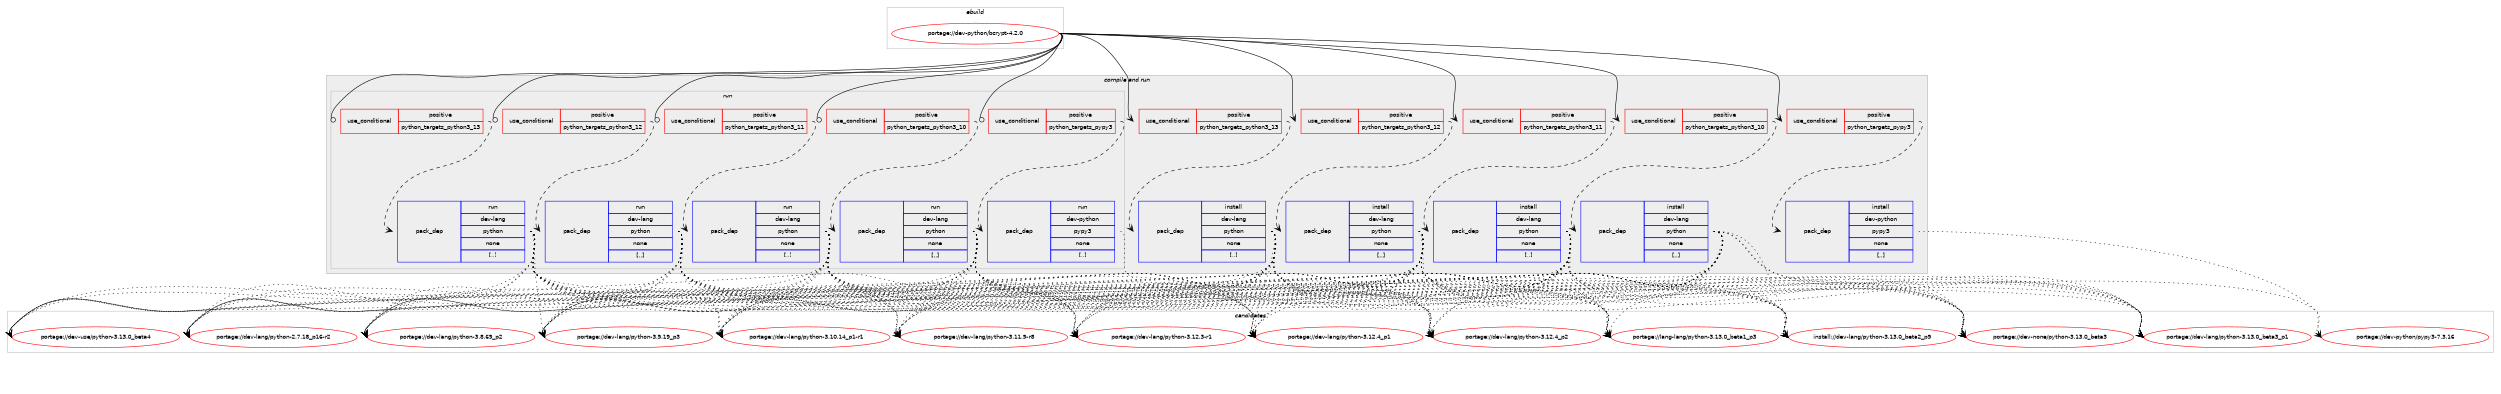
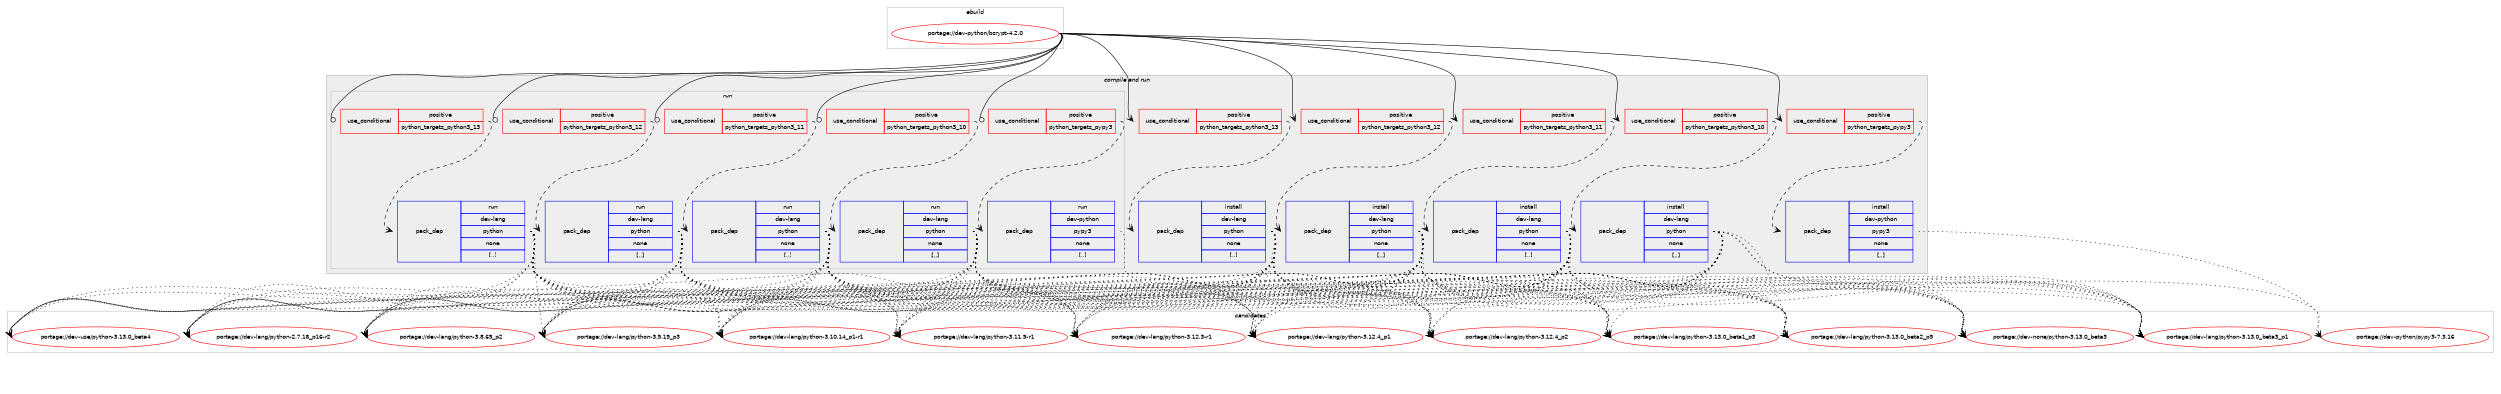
node "portage://dev-lang/python-3.11.9-r8": label "portage://dev-lang/python-3.11.9-r8" -> "portage://dev-lang/python-3.11.9-r1"
node "portage://lang-lang/python-3.13.0_beta1_p3": label "portage://lang-lang/python-3.13.0_beta1_p3" -> "portage://dev-lang/python-3.13.0_beta1_p3"
node "install://dev-lang/python-3.13.0_beta2_p9": label "install://dev-lang/python-3.13.0_beta2_p9" -> "portage://dev-lang/python-3.13.0_beta2_p9"
